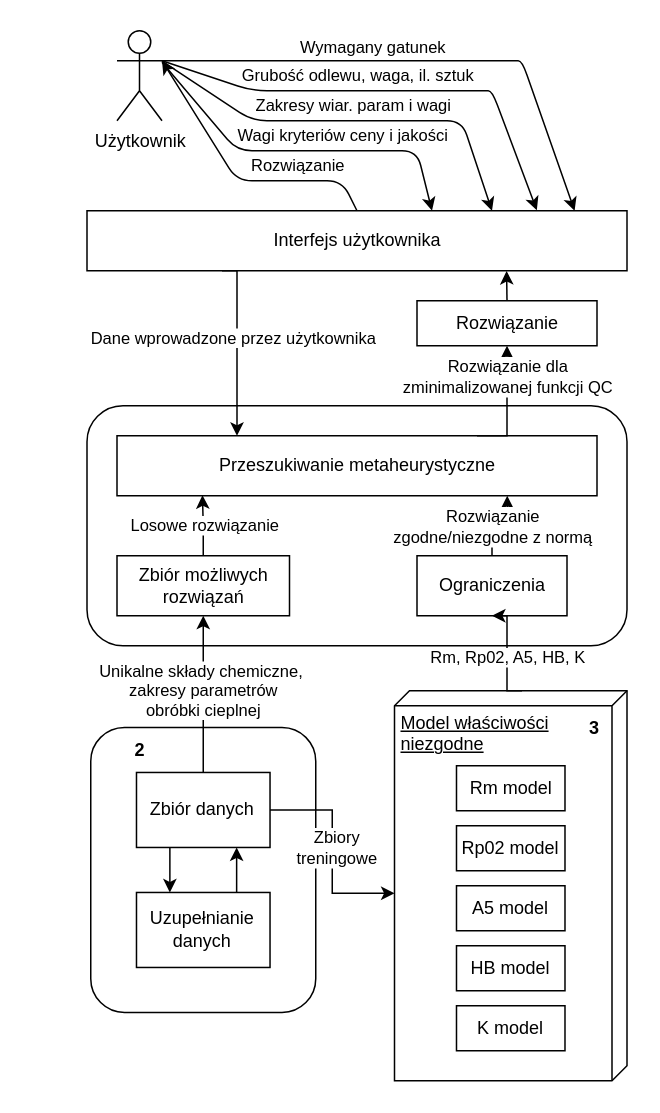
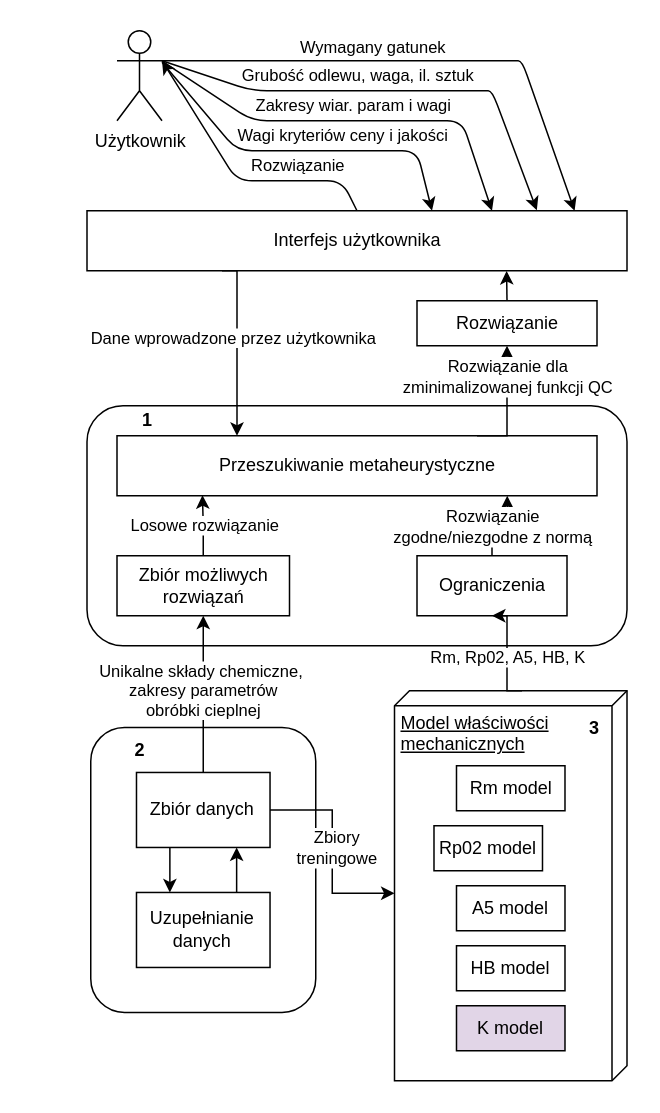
node "1": added
node "Model właściwości niezgodne": label "Model właściwości niezgodne" -> "Model właściwości mechanicznych"
node "Rp02 model": moved (511, 848) -> (488, 848)
node "K model": fillcolor #ffffff -> #e1d5e7
